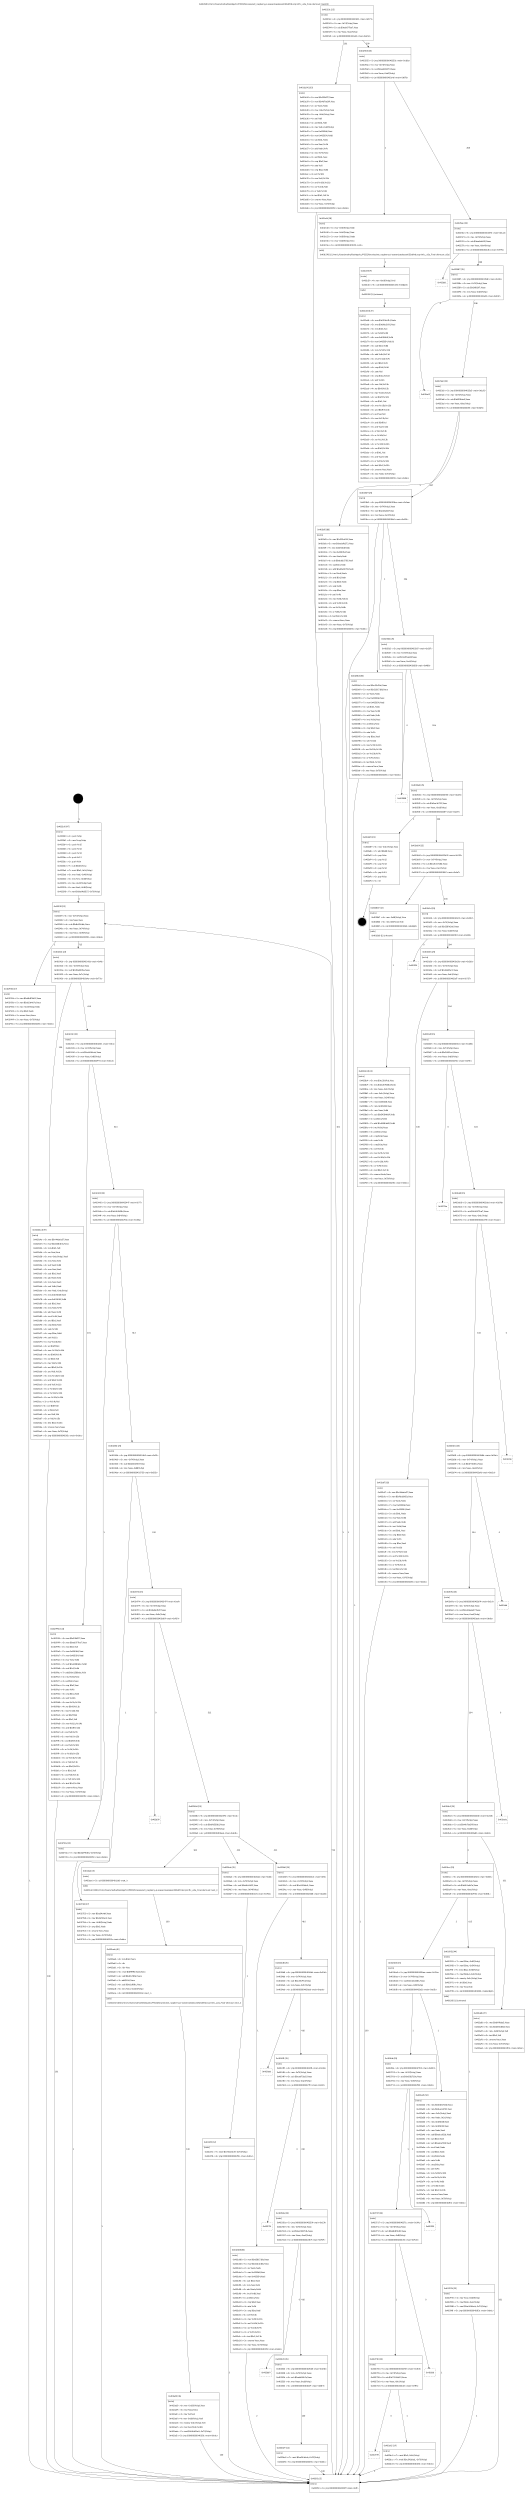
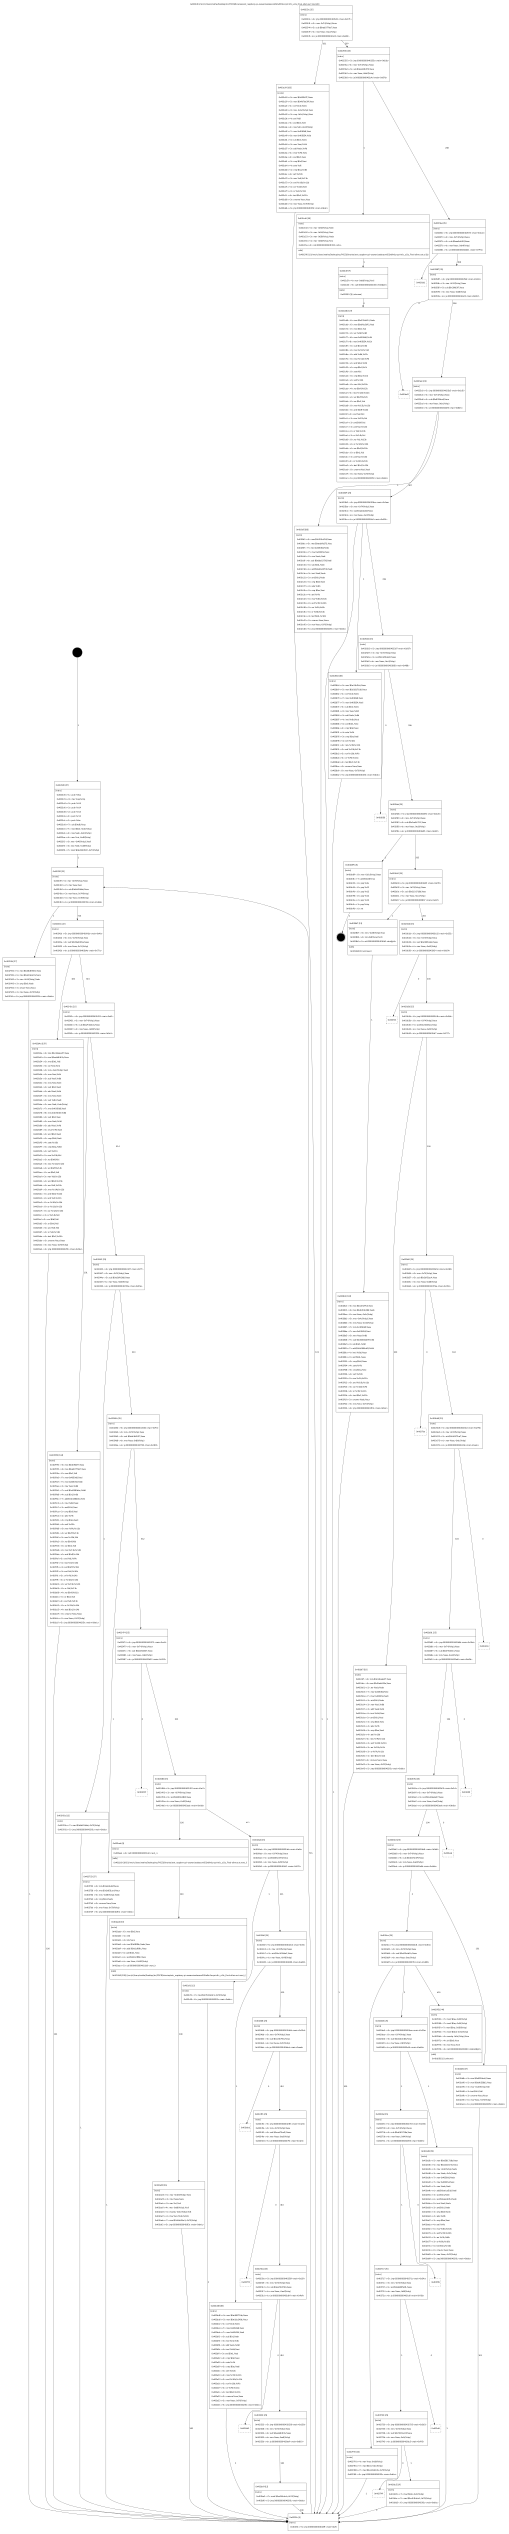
edge "0x40248d [25]" -> "0x4024bf [25]": now "0x4024a6 [25]" -> "0x4024bf [25]"
edge "0x402951 [44]" -> "0x40297d [23]": now "0x4026cc [25]" -> "0x40297d [23]"
